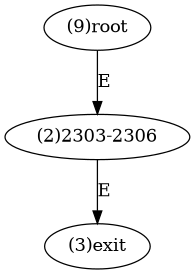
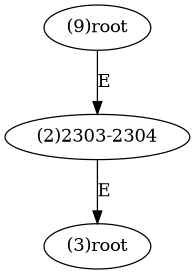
node "(2)2303-2306": label "(2)2303-2306" -> "(2)2303-2304"
node "(3)exit": label "(3)exit" -> "(3)root"
